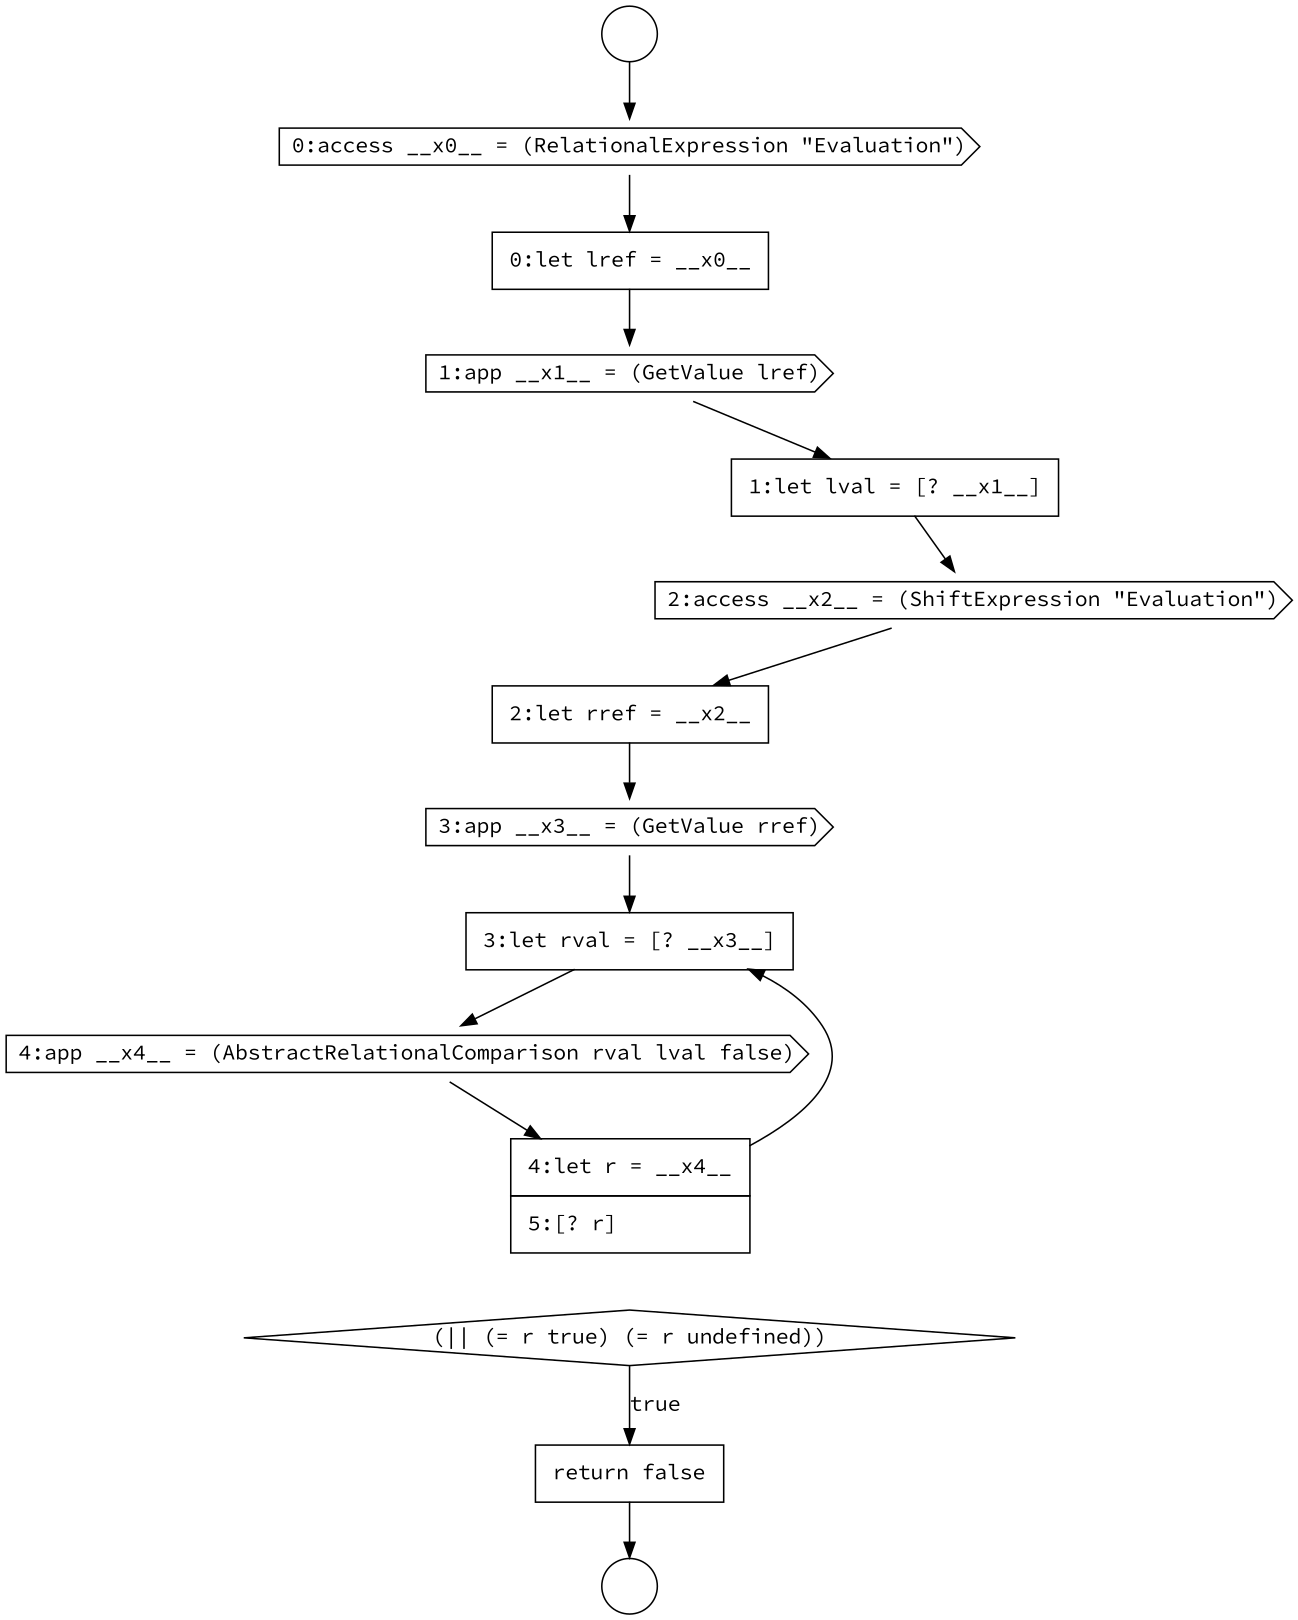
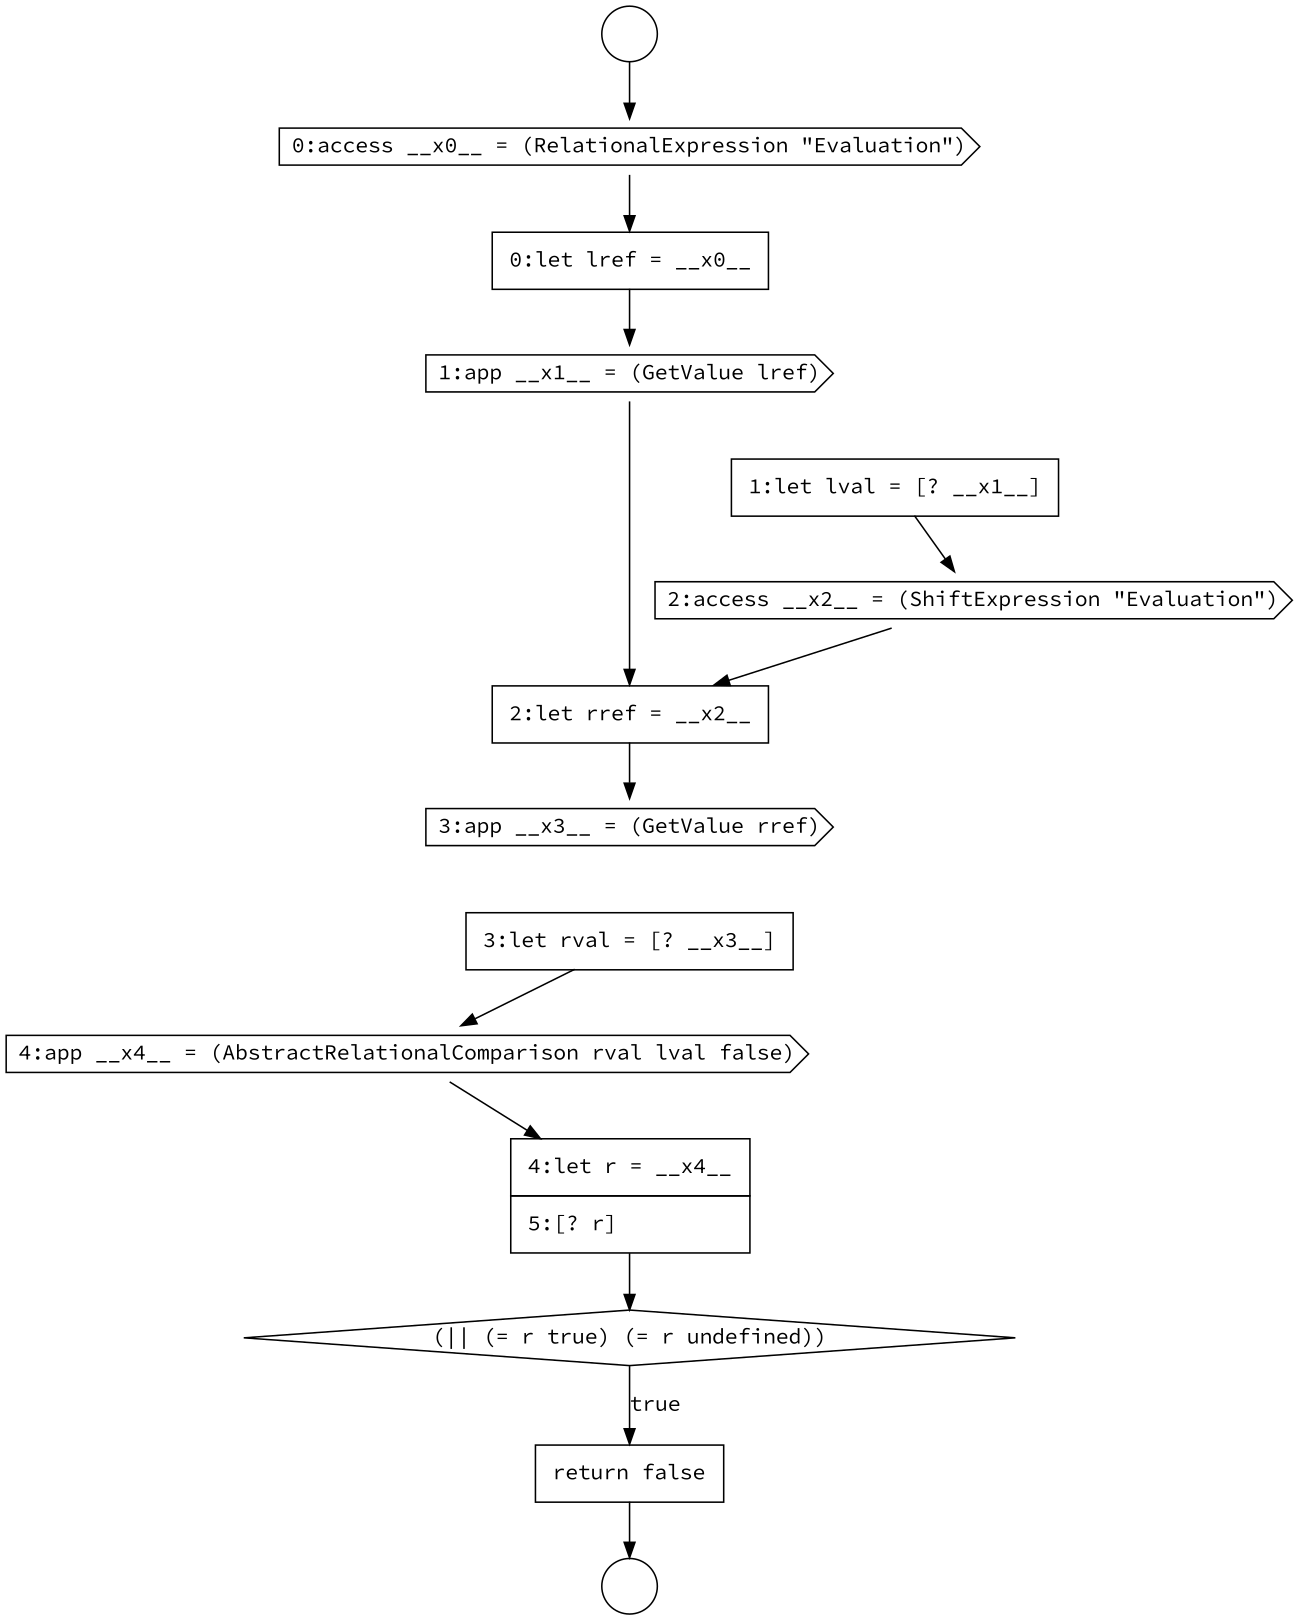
edge "1:app __x1__ = (GetValue lref)" -> "1:let lval = [? __x1__]": now "1:app __x1__ = (GetValue lref)" -> "2:let rref = __x2__"
edge "3:app __x3__ = (GetValue rref)" -> "3:let rval = [? __x3__]": removed
edge "4:let r = __x4__" -> "3:let rval = [? __x3__]": now "4:let r = __x4__" -> "(|| (= r true) (= r undefined))"
